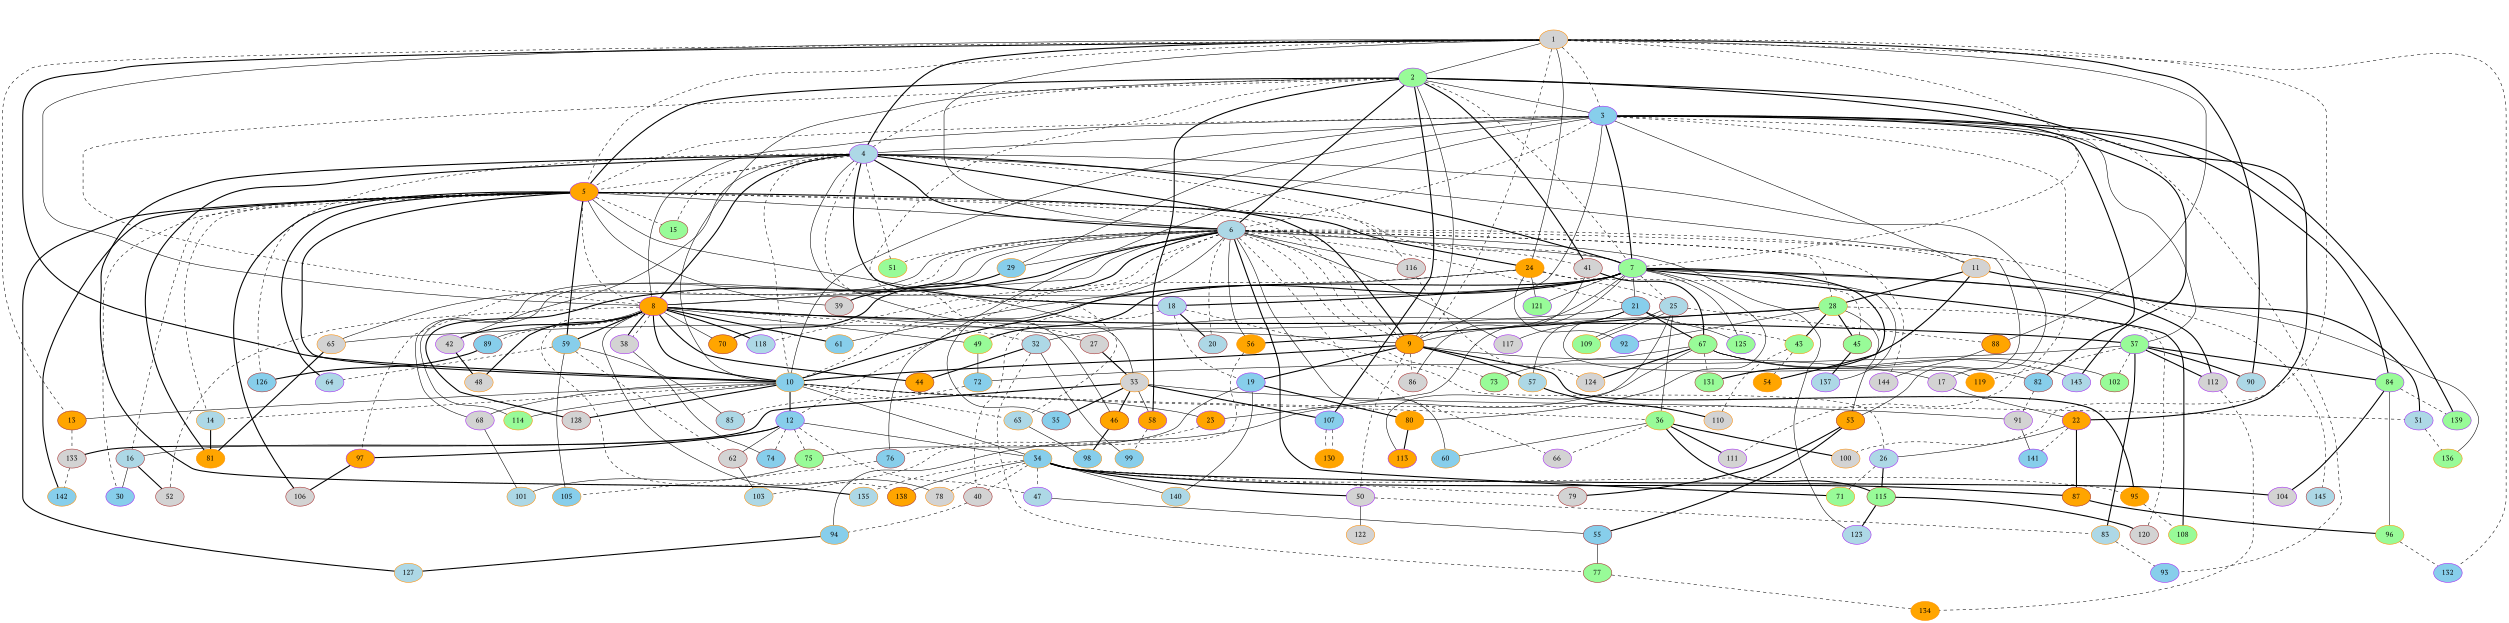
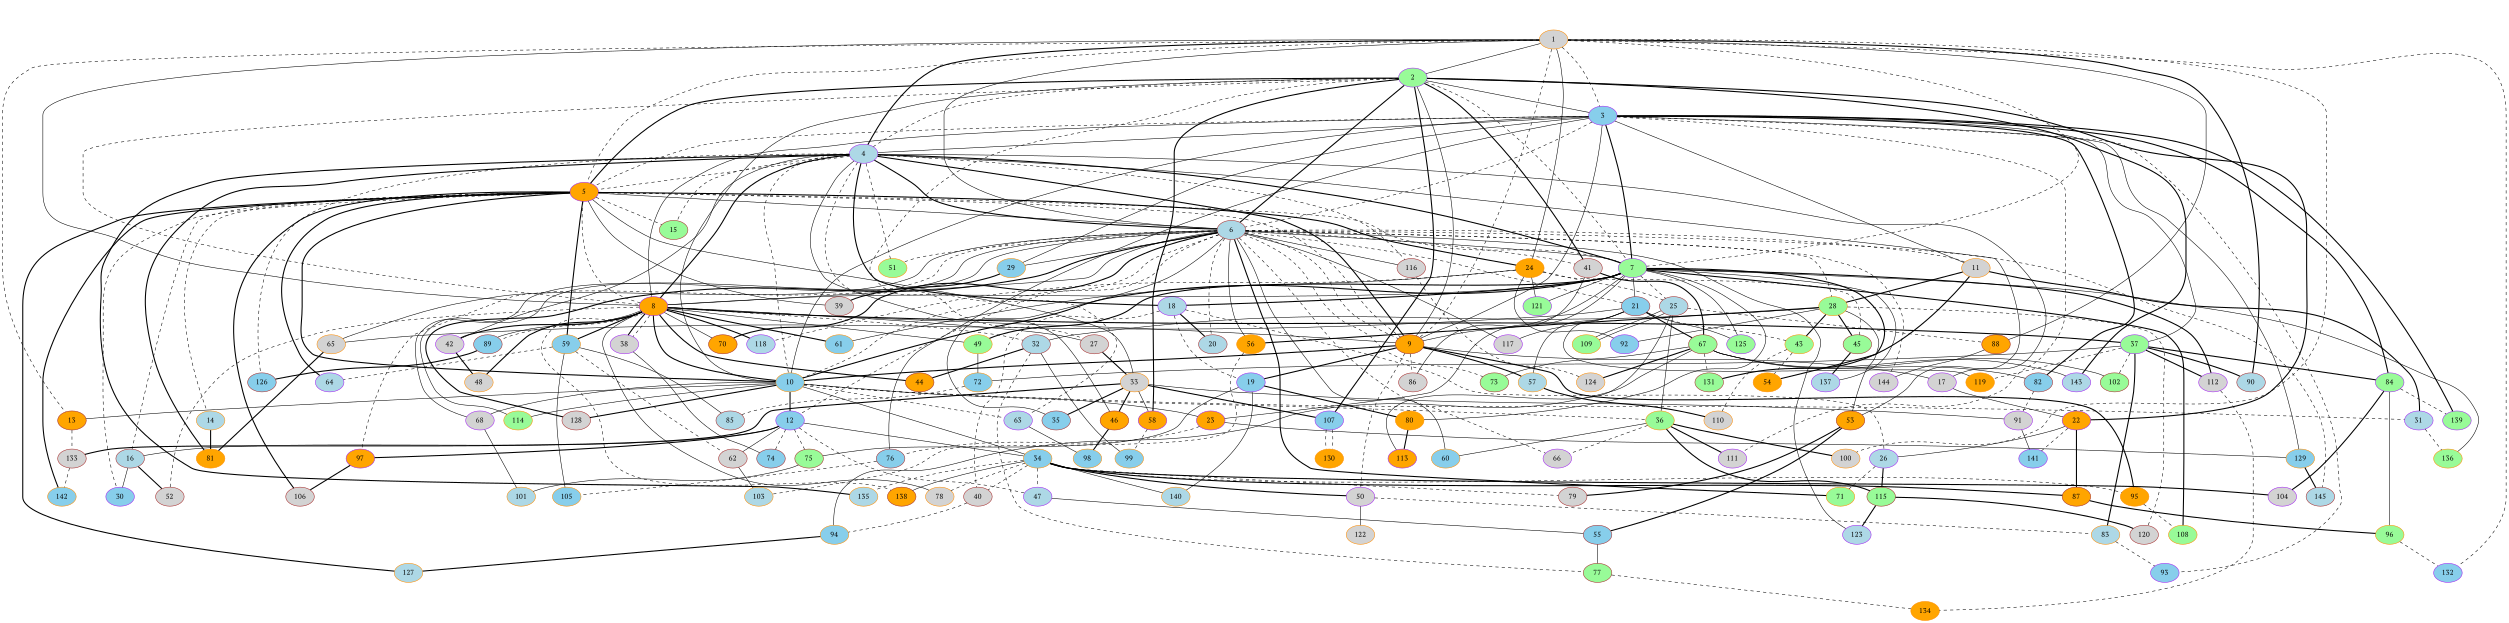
edge "1" -- "10": removed
edge "10" -- "14": removed
node "63": color darkorange -> purple
node "129": added
